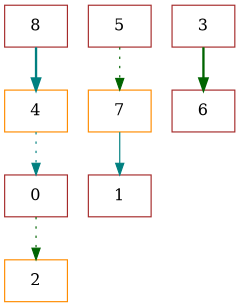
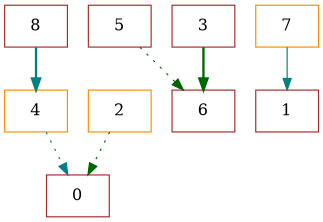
edge "5" -> "7": now "5" -> "6"
edge "0" -> "2": reversed
